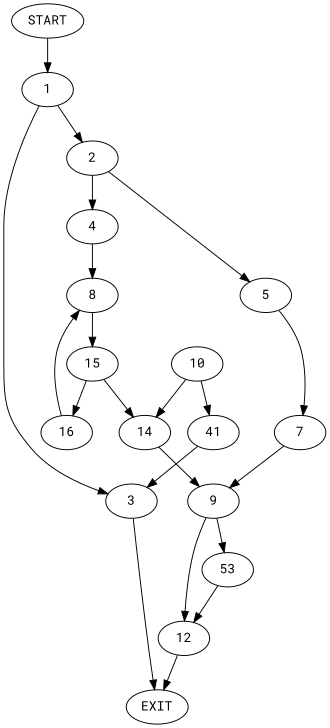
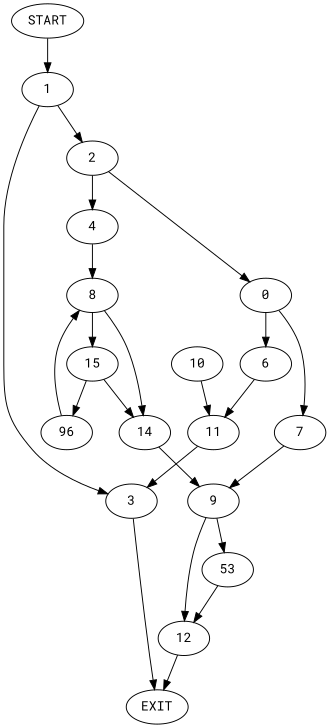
node "5": label "5" -> "0"
node "6": added
edge "10" -> "14": now "8" -> "14"
node "16": label "16" -> "96"
node "41": label "41" -> "11"
